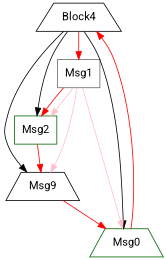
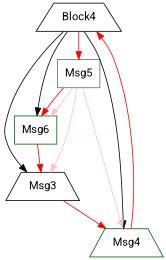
node "Msg1": label "Msg1" -> "Msg5"
node "Msg2": label "Msg2" -> "Msg6"
node "Msg9": label "Msg9" -> "Msg3"
node "Msg0": label "Msg0" -> "Msg4"
